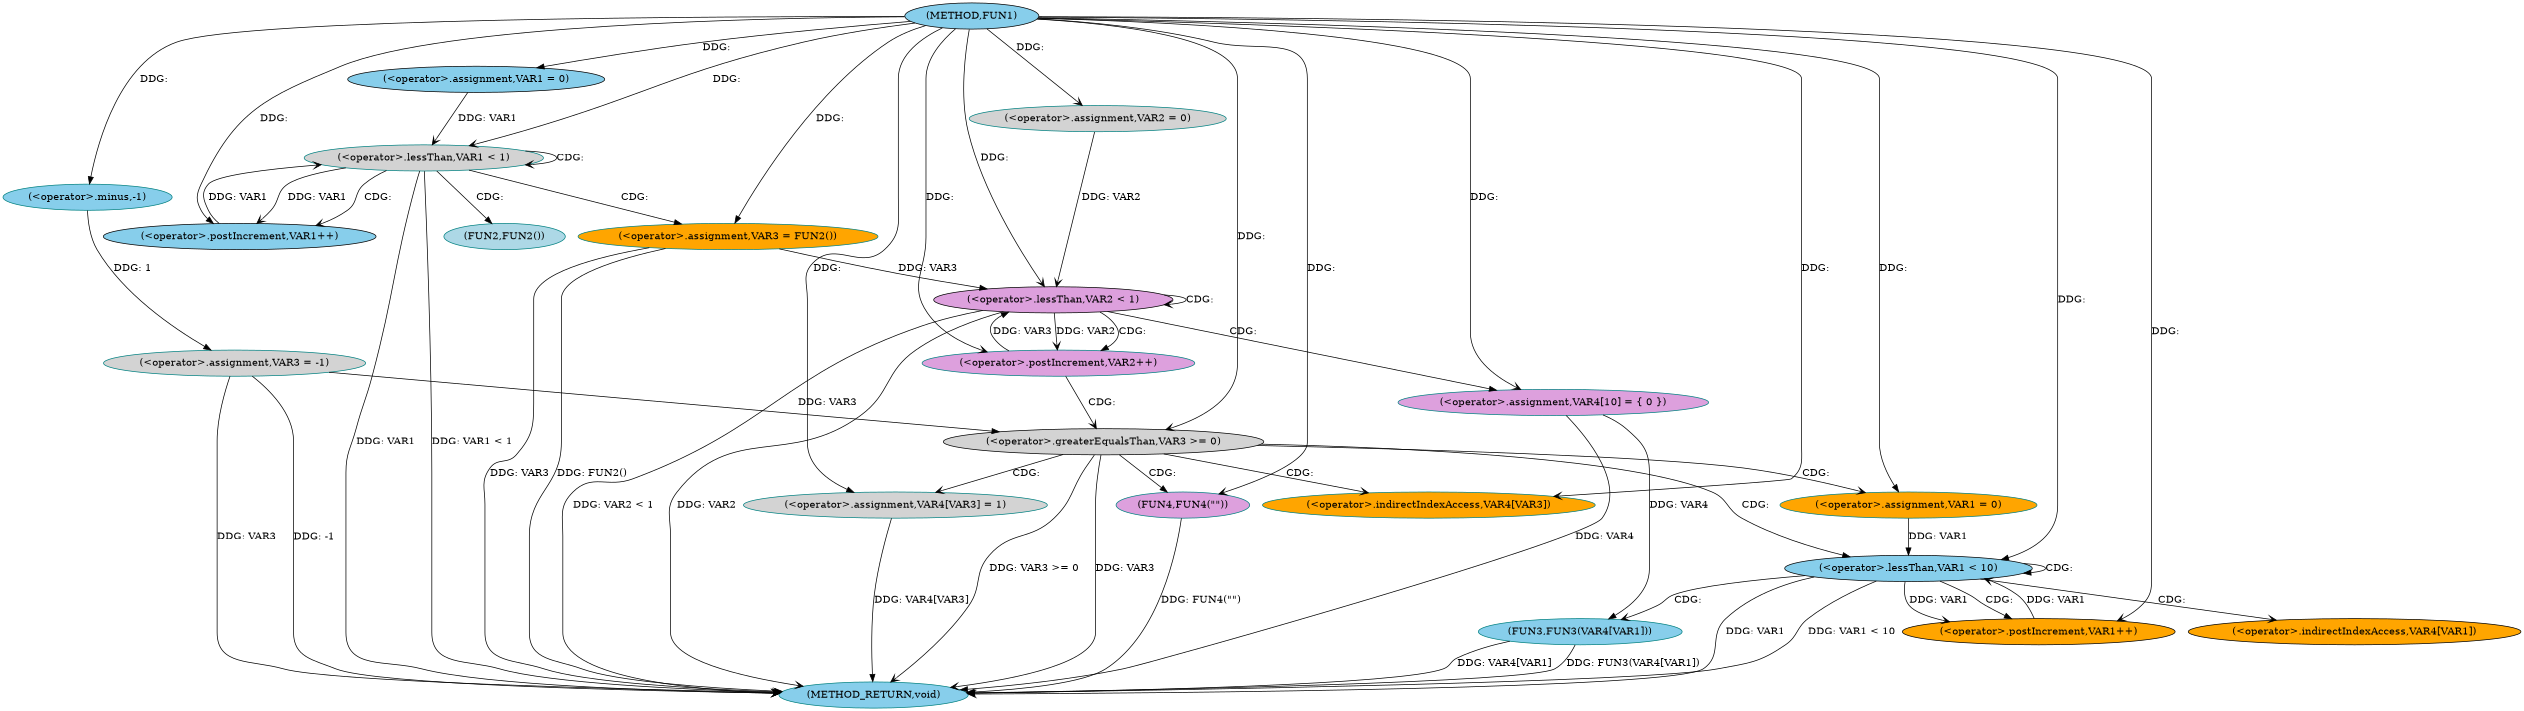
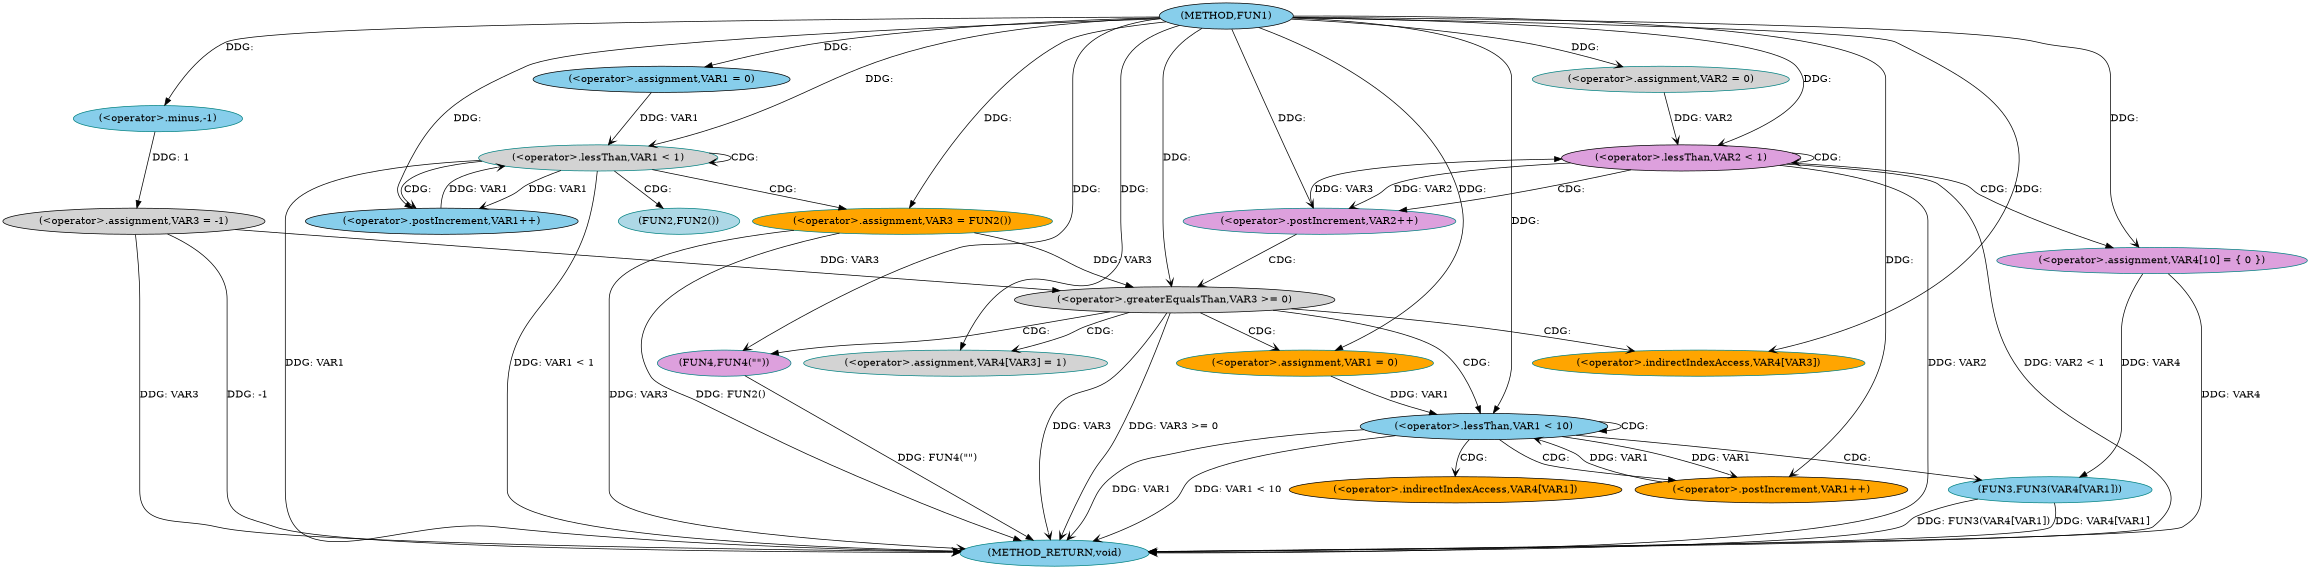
edge "(<operator>.assignment,VAR3 = FUN2())" -> "(<operator>.lessThan,VAR2 < 1)": now "(<operator>.assignment,VAR3 = FUN2())" -> "(<operator>.greaterEqualsThan,VAR3 >= 0)"
node "(<operator>.assignment,VAR3 = -1)": color teal -> black
edge "(<operator>.assignment,VAR4[VAR3] = 1)" -> "(METHOD_RETURN,void)": removed, label "DDG: VAR4[VAR3]"
